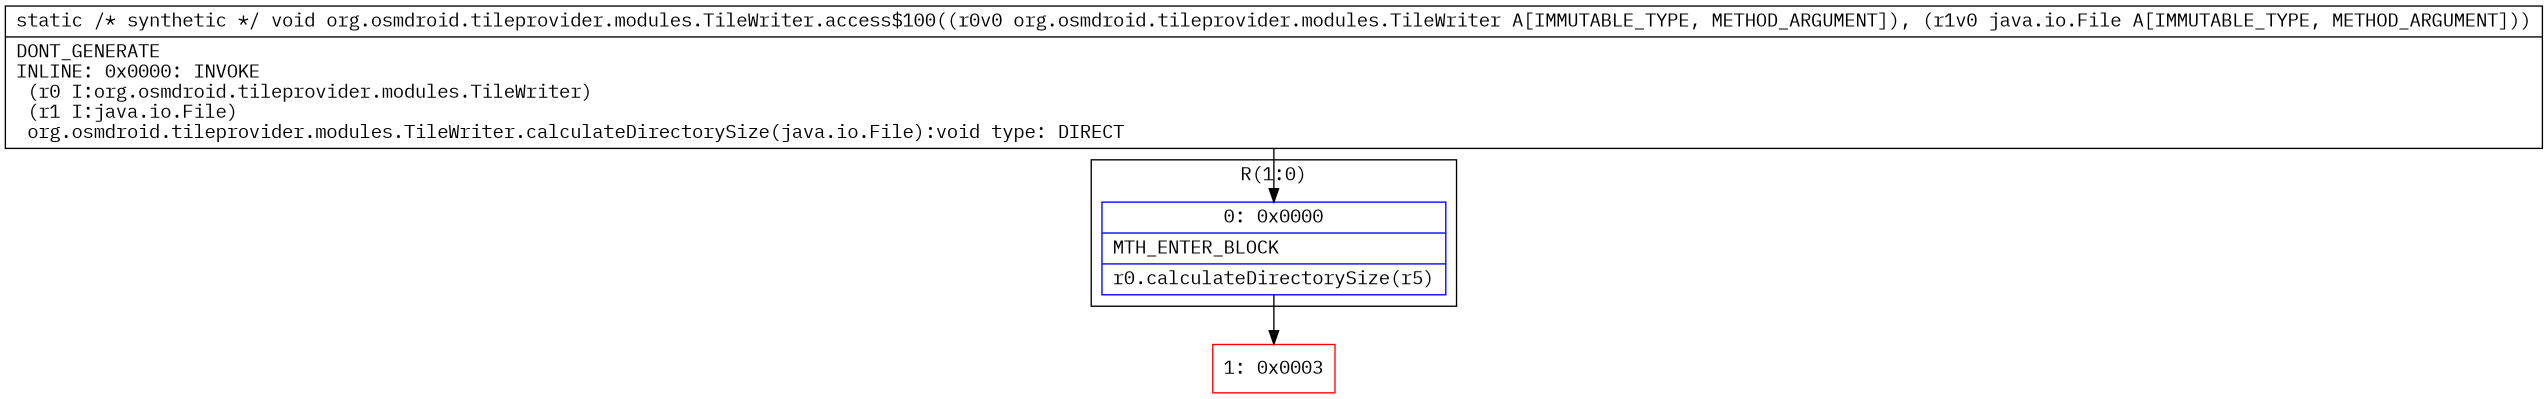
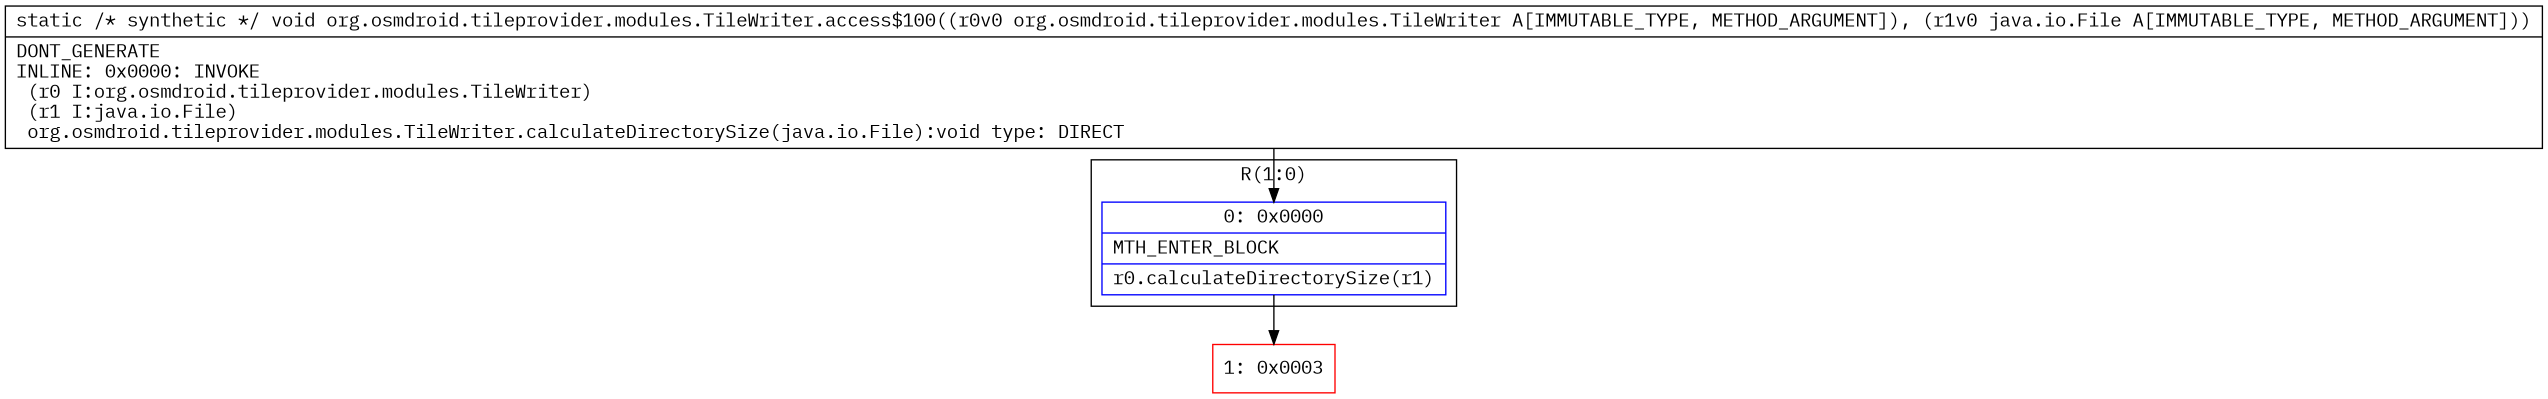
node "0: 0x0000": text "r0.calculateDirectorySize(r5)" -> "r0.calculateDirectorySize(r1)"
